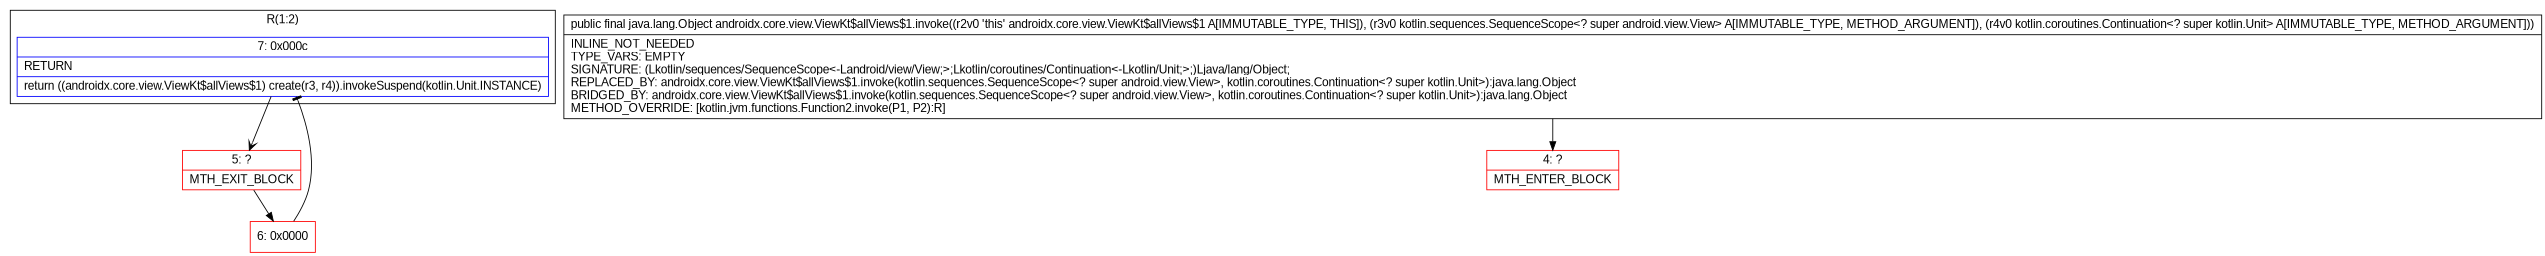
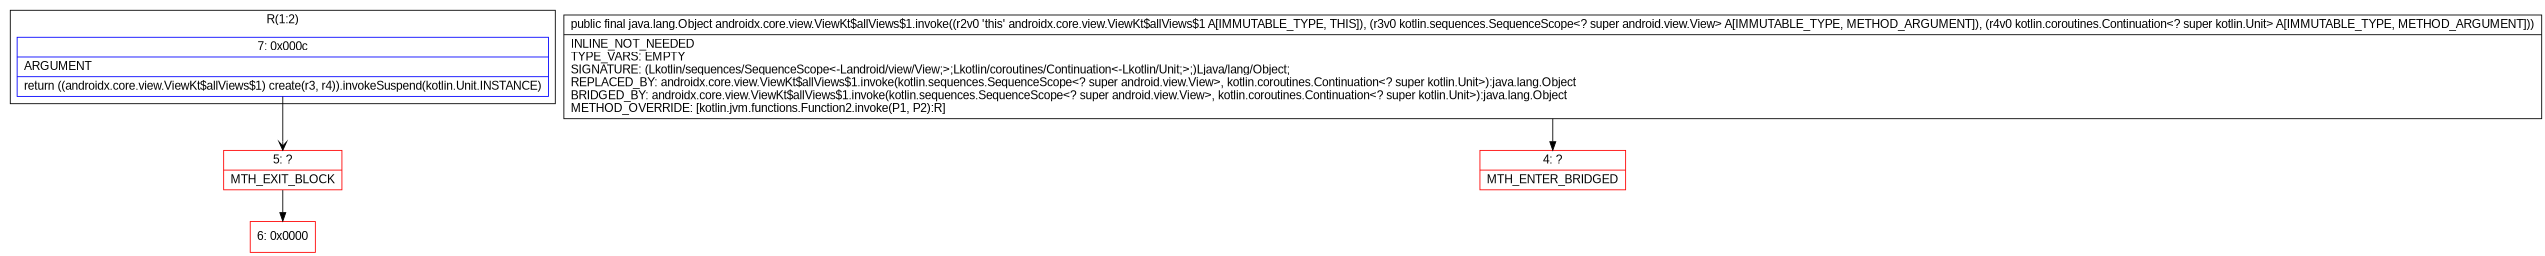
node "7: 0x000c": text "RETURN" -> "ARGUMENT"
edge "6: 0x0000" -> "7: 0x000c": removed
node "4: ?": text "MTH_ENTER_BLOCK" -> "MTH_ENTER_BRIDGED"
